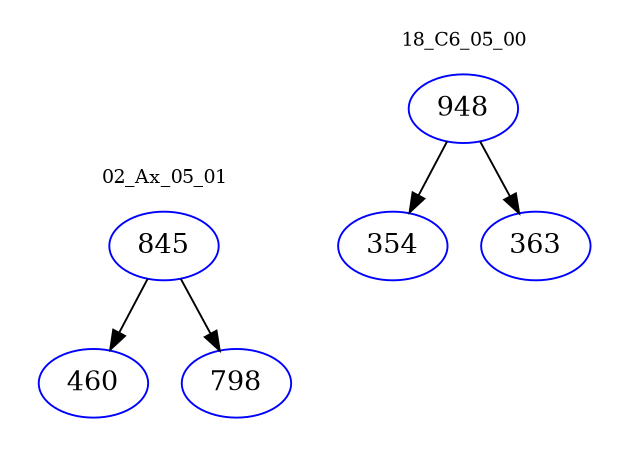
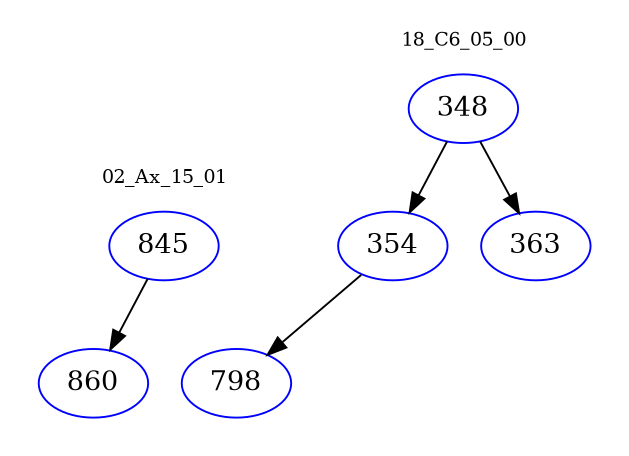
node "948": label "948" -> "348"
cluster "02_Ax_05_01": label "02_Ax_05_01" -> "02_Ax_15_01"
edge "845" -> "798": now "354" -> "798"
node "460": label "460" -> "860"
